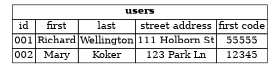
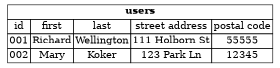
node "users": text "first code" -> "postal code"
